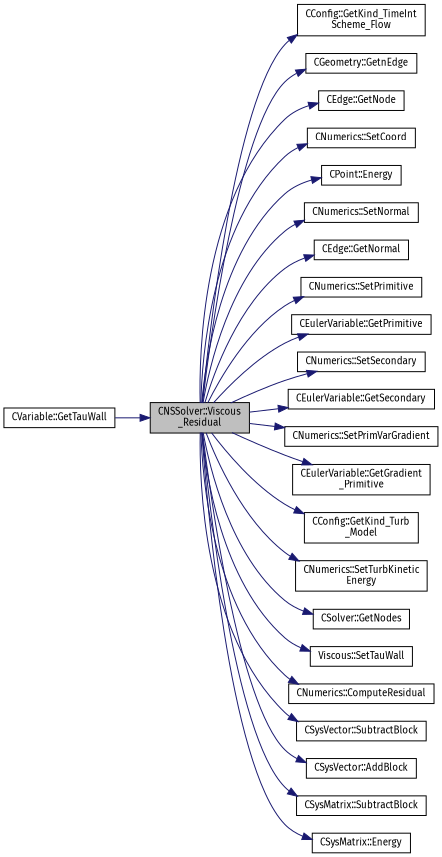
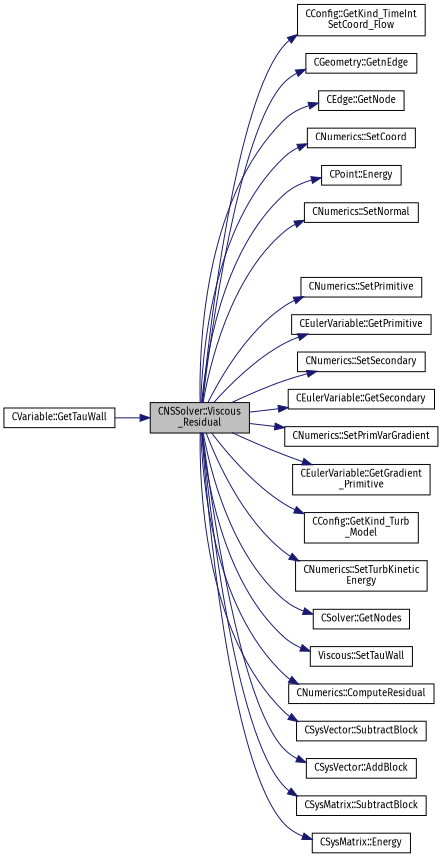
node "CConfig::GetKind_TimeInt Scheme_Flow": label "CConfig::GetKind_TimeInt Scheme_Flow" -> "CConfig::GetKind_TimeInt SetCoord_Flow"
node "CEdge::GetNormal": removed
